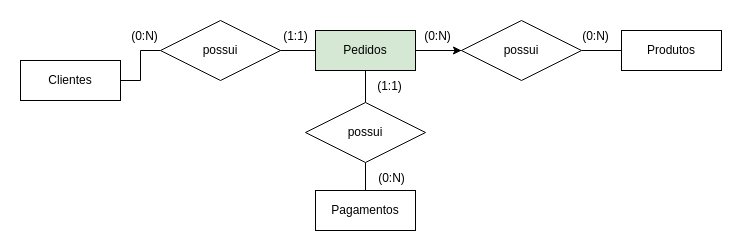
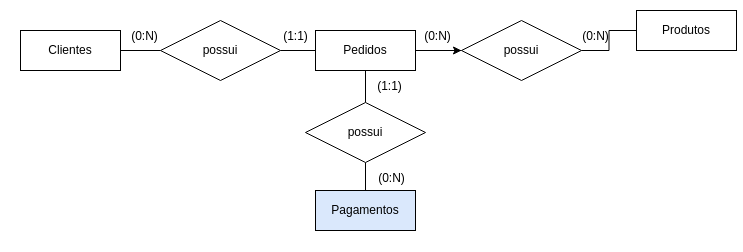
node "Pedidos": fillcolor #d5e8d4 -> #ffffff
node "Produtos": moved (672, 51) -> (687, 31)
node "Clientes": moved (71, 81) -> (71, 51)
node "Pagamentos": fillcolor #ffffff -> #dae8fc
